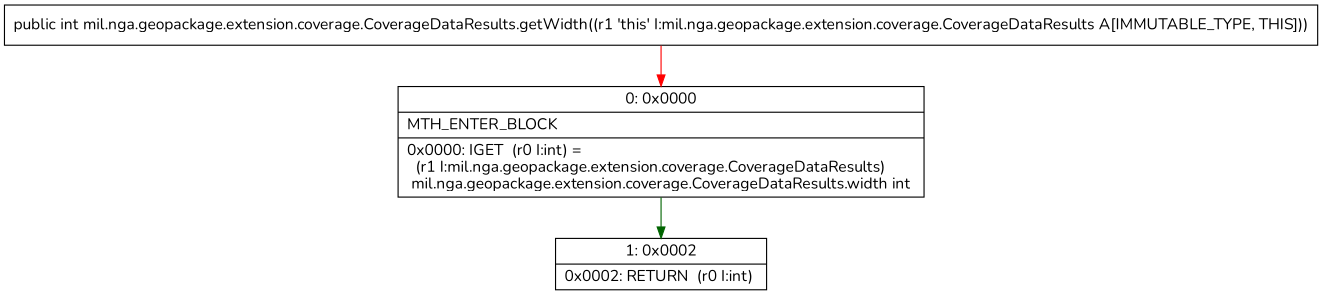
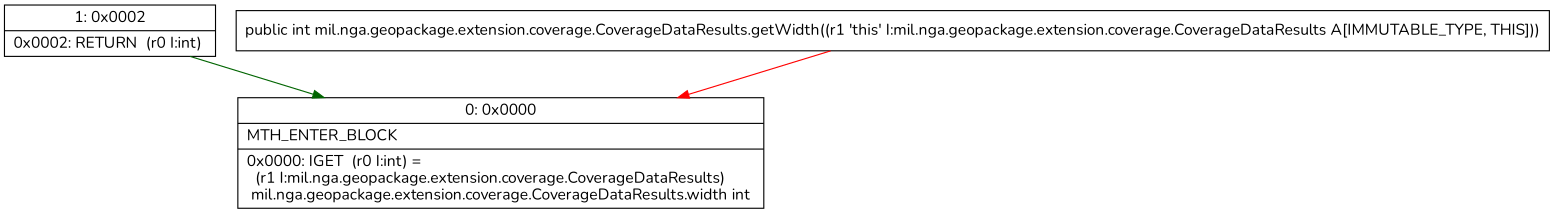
edge "0: 0x0000" -> "1: 0x0002": reversed
